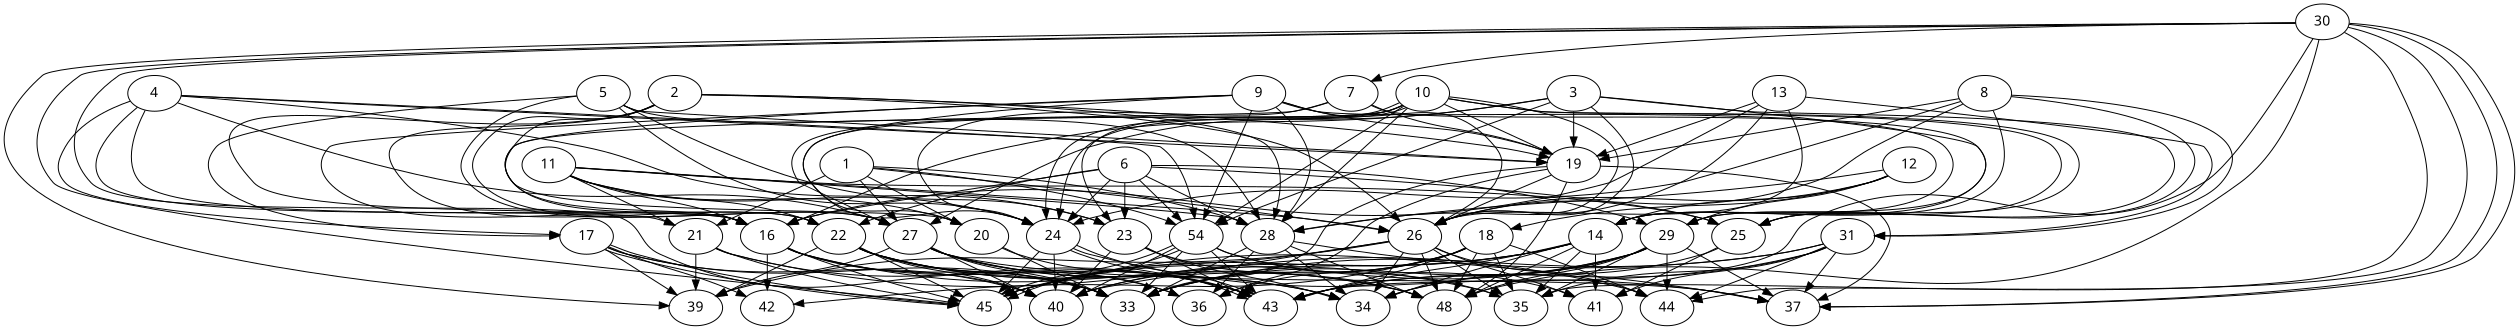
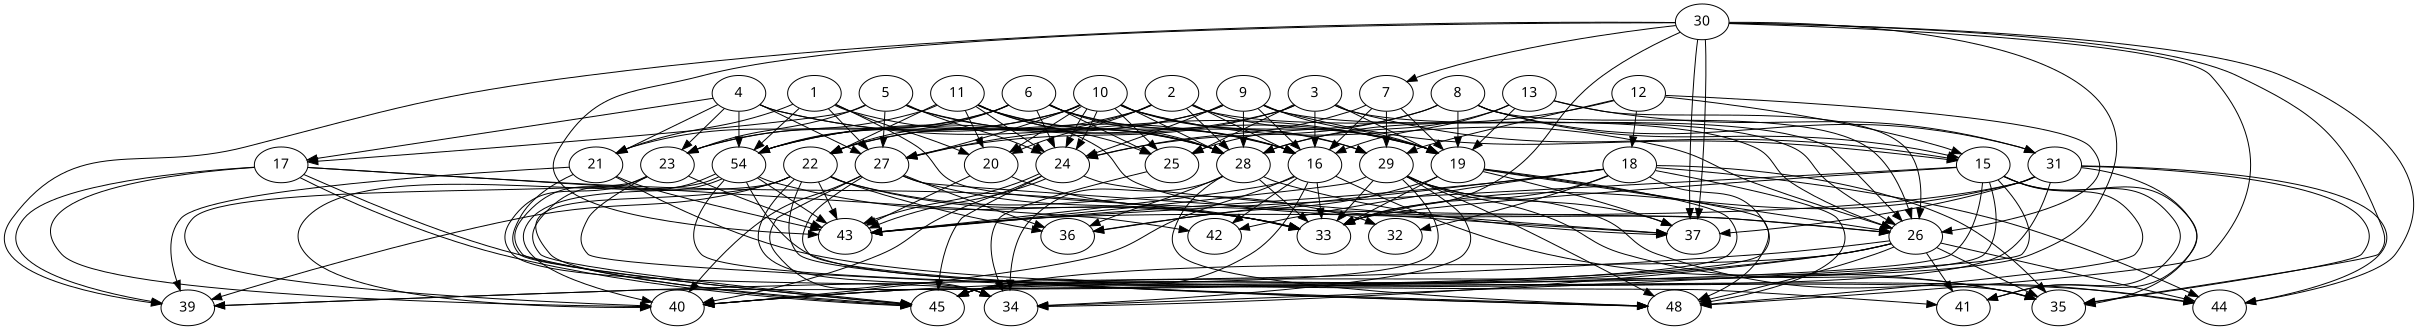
node "32": added
node "14": label "14" -> "15"
edge "25" -> "41": removed
edge "27" -> "39": now "19" -> "39"
